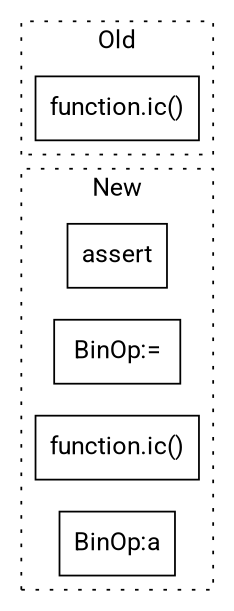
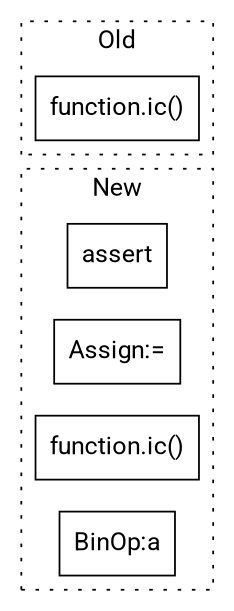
node "BinOp:=": label "BinOp:=" -> "Assign:="
